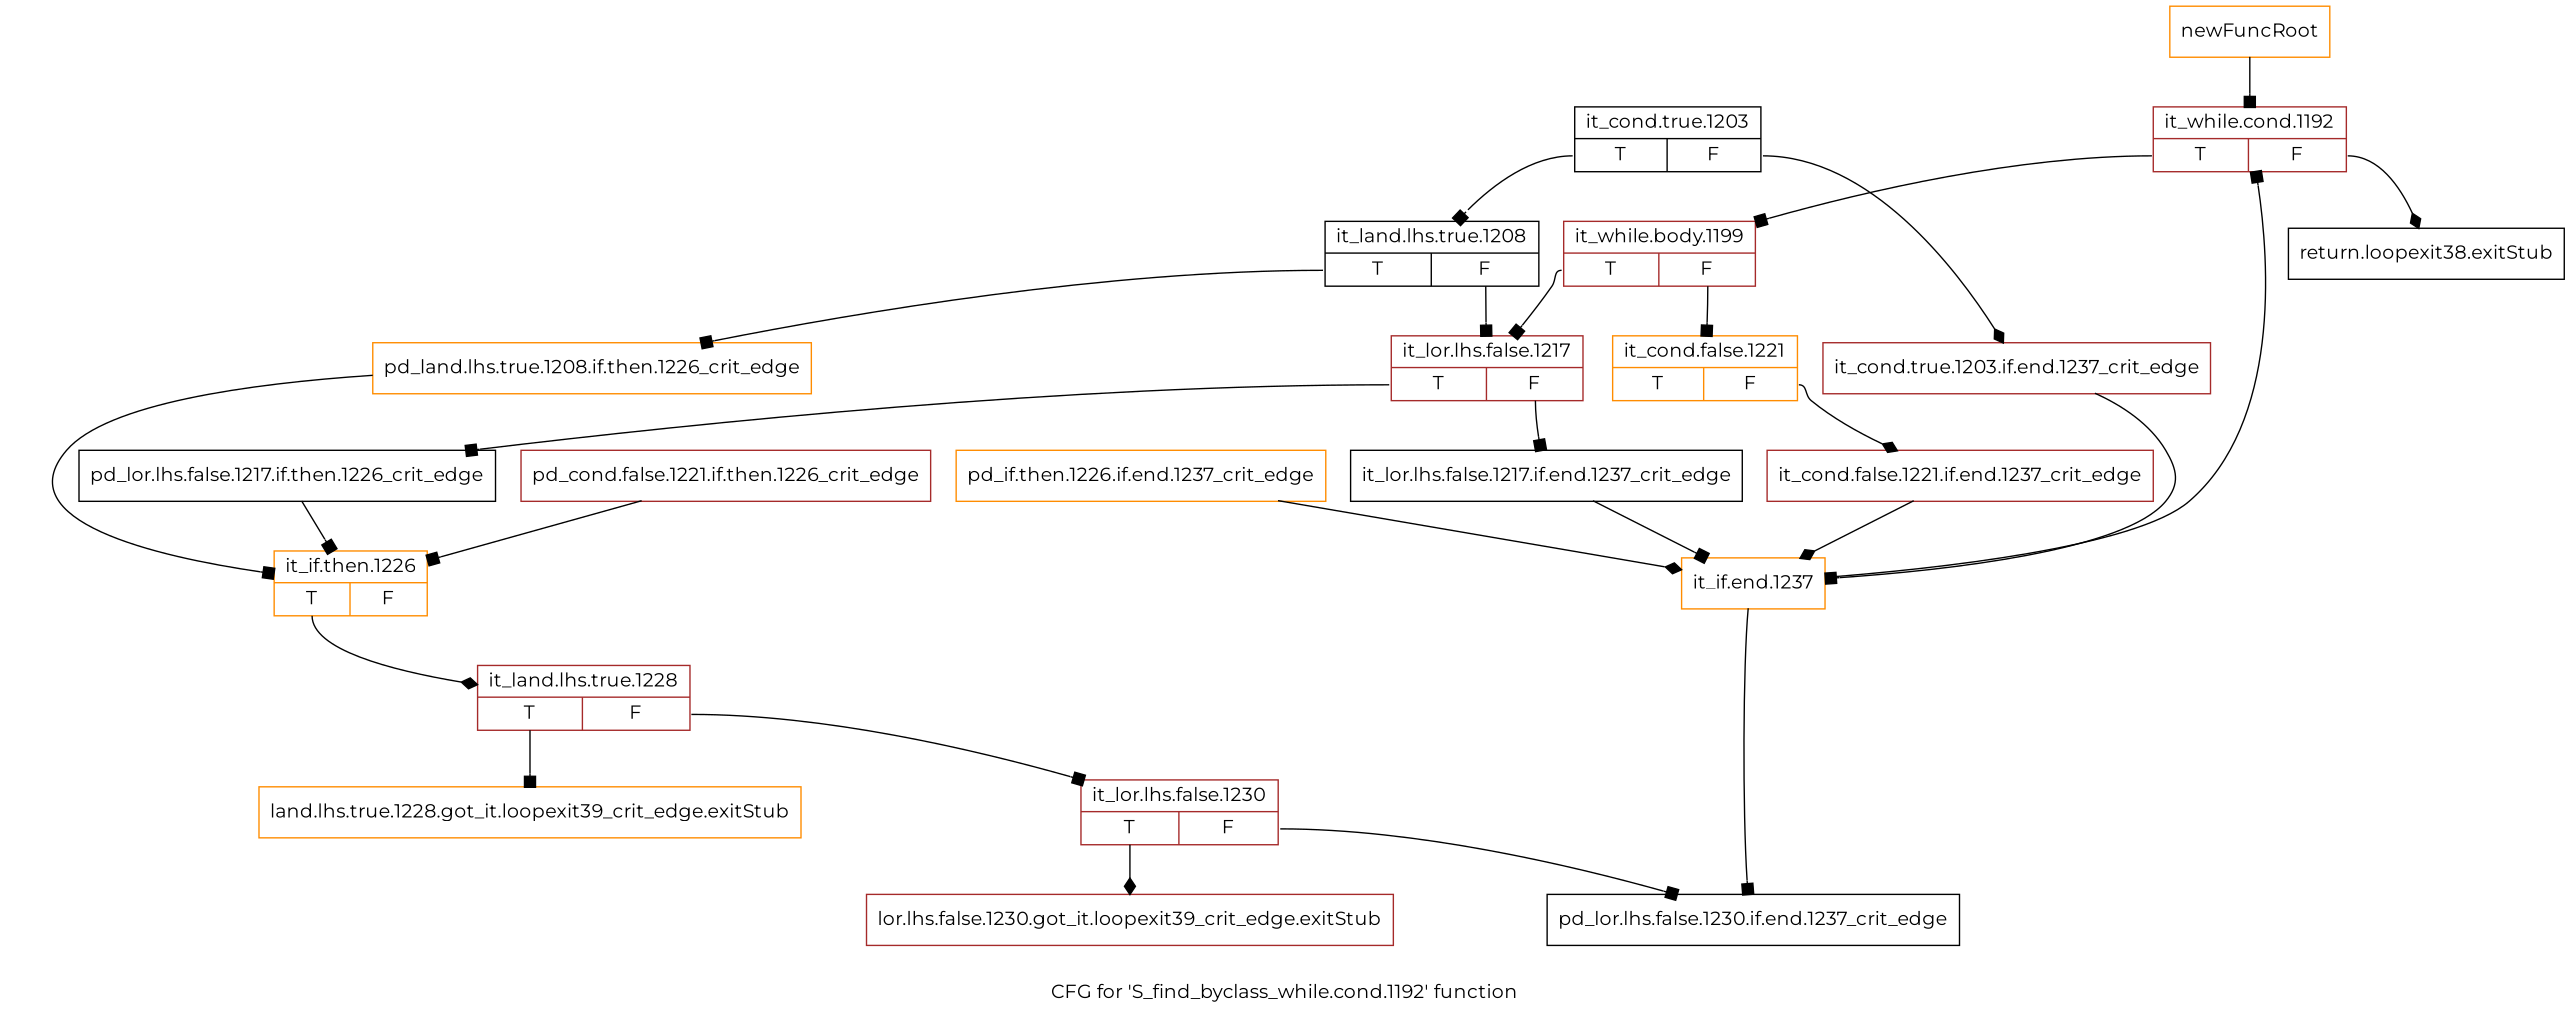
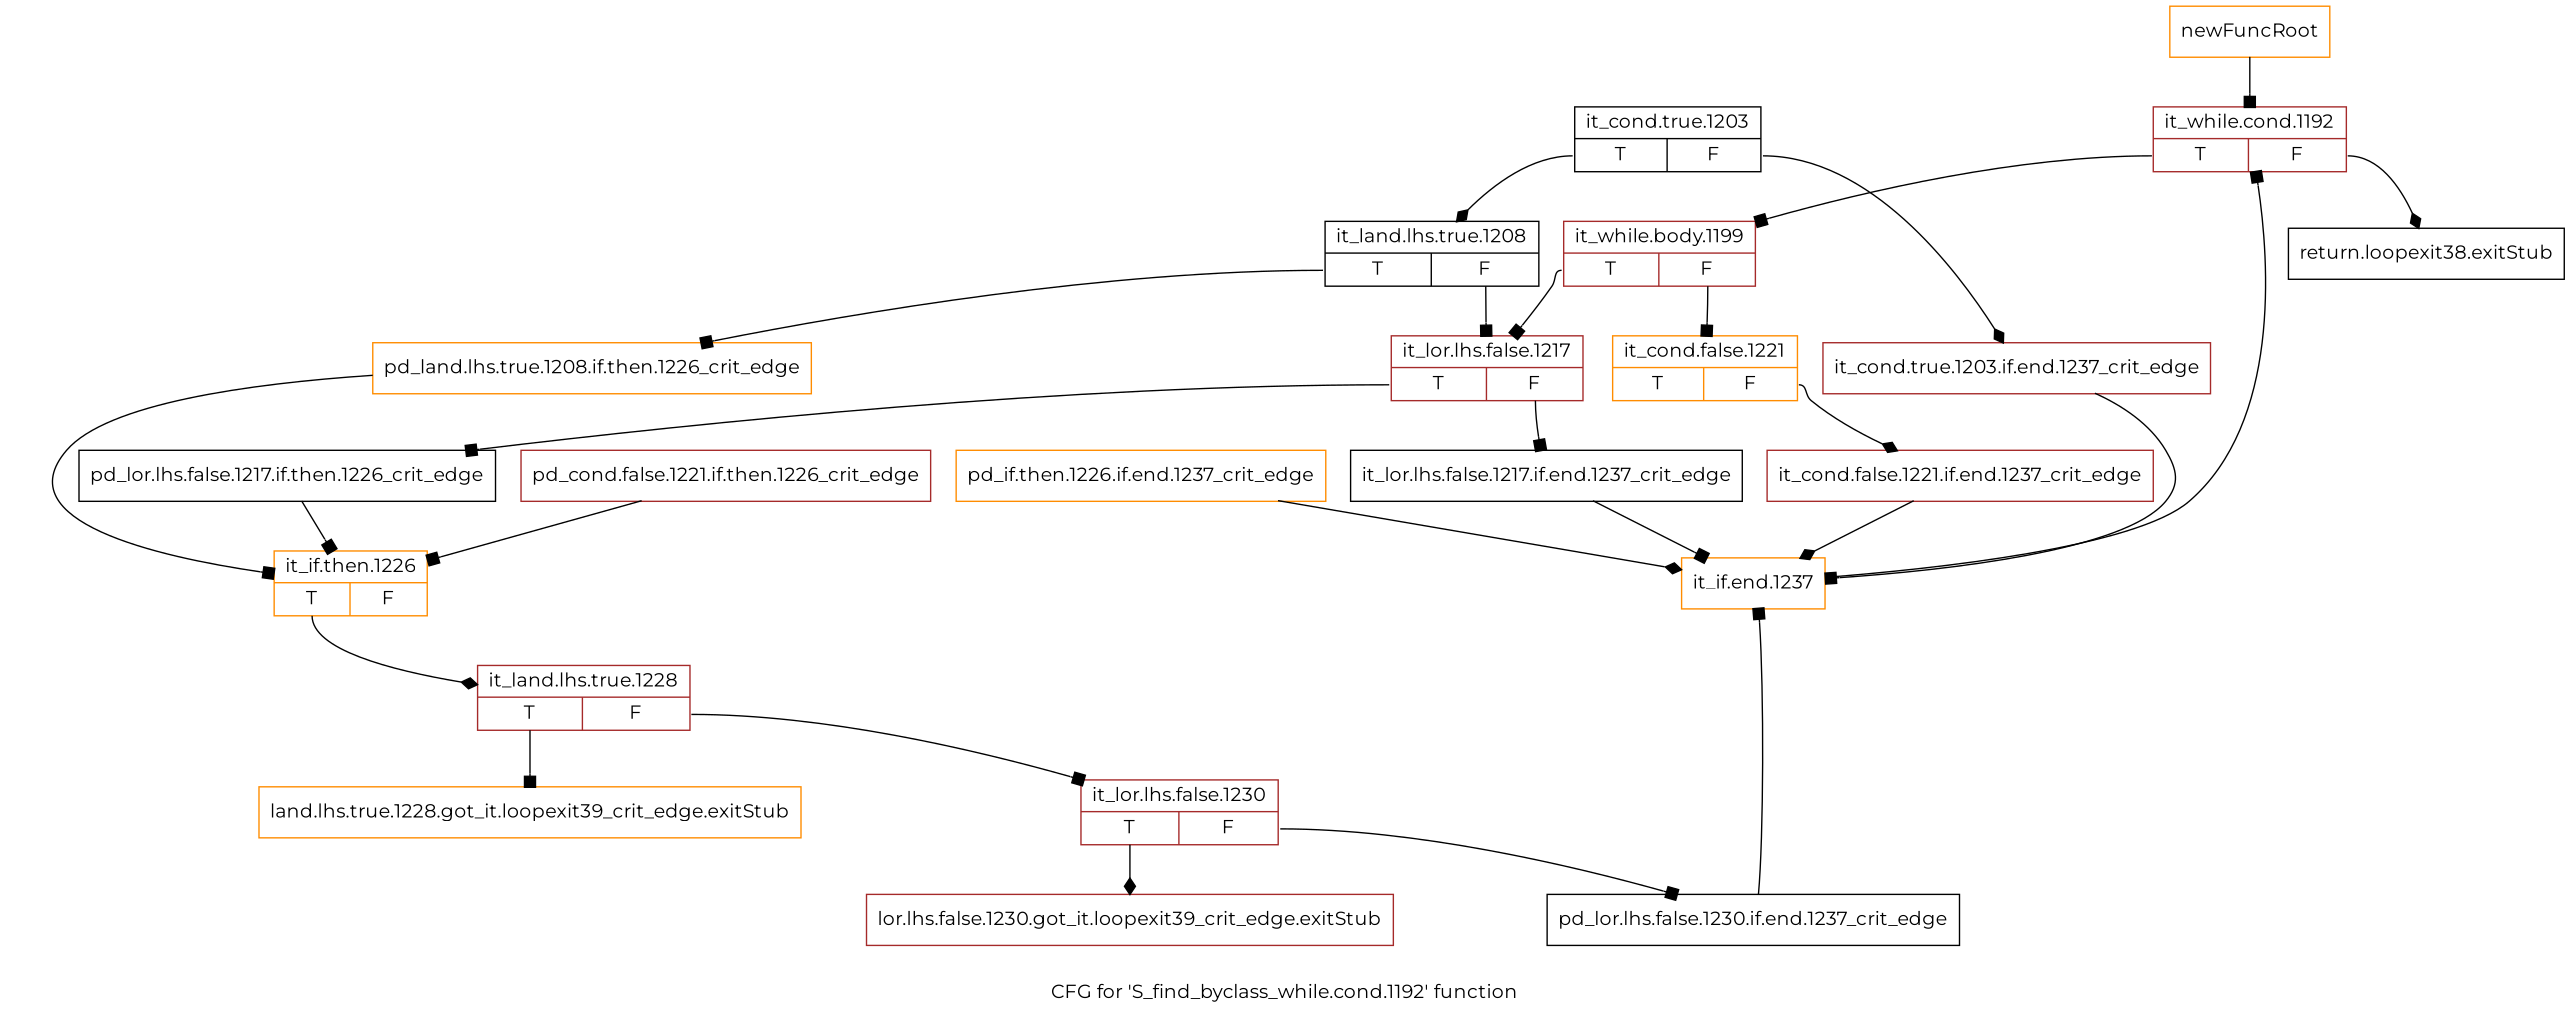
edge "it_cond.true.1203" -> "it_land.lhs.true.1208": arrowhead box -> diamond
edge "it_if.end.1237" -> "pd_lor.lhs.false.1230.if.end.1237_crit_edge": reversed
